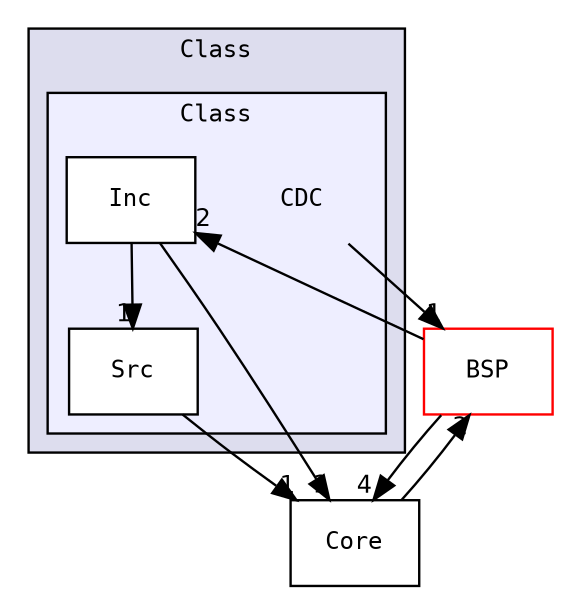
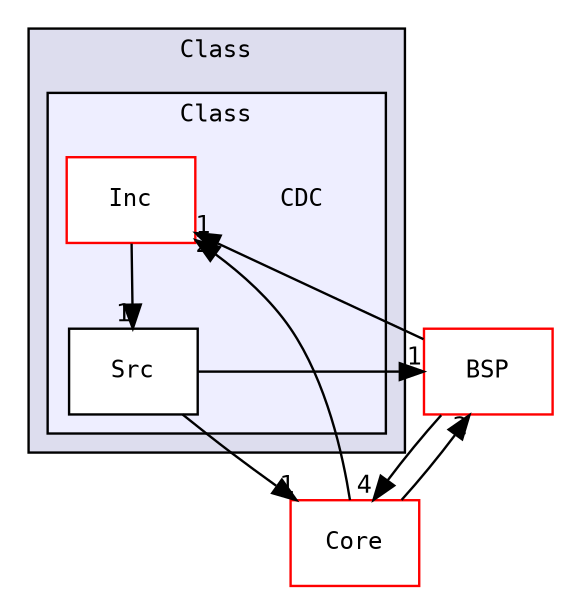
node "Inc": color black -> red
edge "CDC" -> "BSP": now "Src" -> "BSP"
edge "Inc" -> "Core": reversed
node "Core": color black -> red
